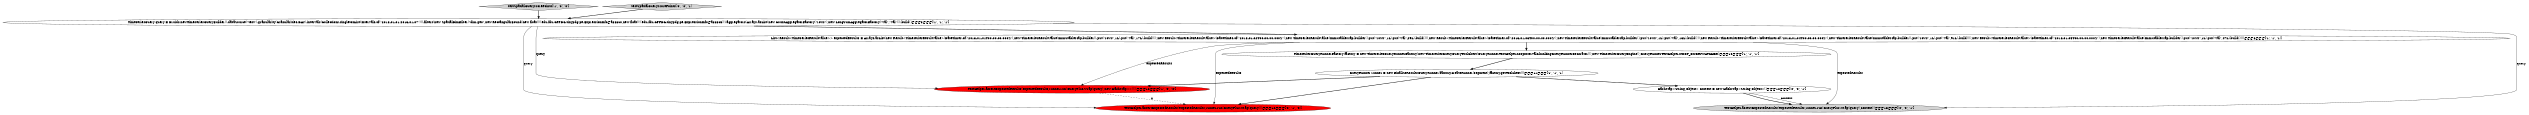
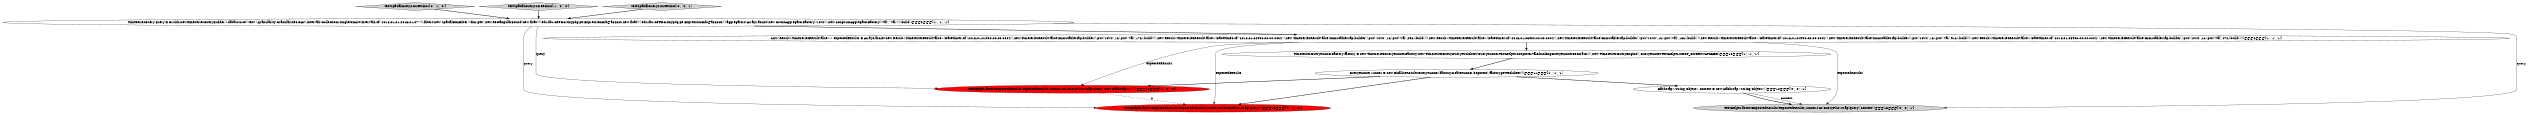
node "testSpatialQueryMorePoints['0', '1', '0']": added
